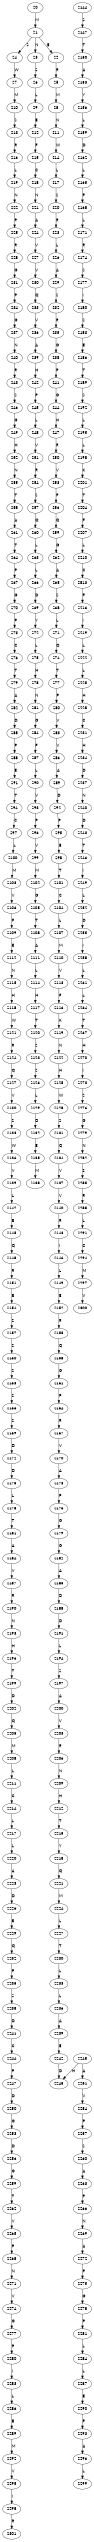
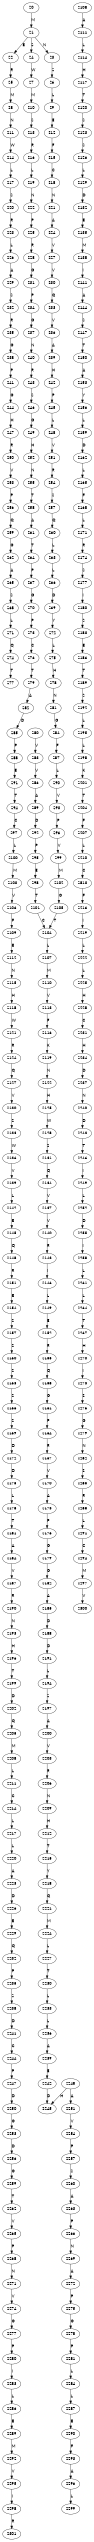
node "S141": added
edge "S77" -> "S80": removed, label "P"
edge "S105" -> "S108": now "S105" -> "S104"
